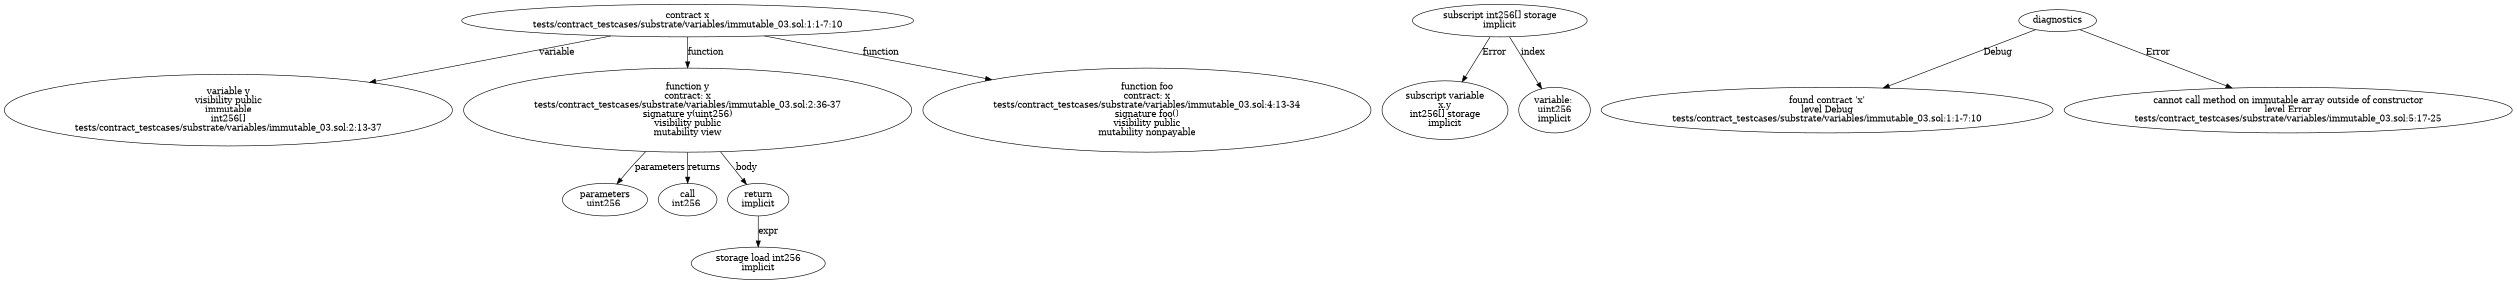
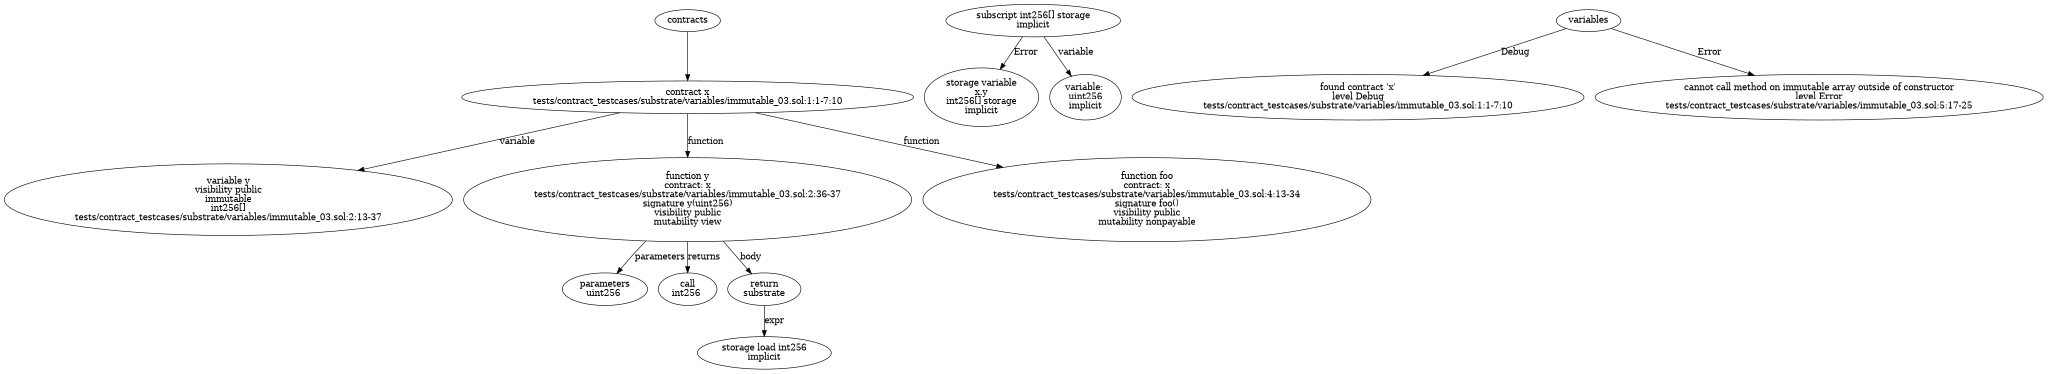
node "contracts": added
node "diagnostics": label "diagnostics" -> "variables"
edge "subscript int256[] storage implicit" -> "variable: uint256 implicit": label "index" -> "variable"
node "subscript variable x.y int256[] storage implicit": label "subscript variable x.y int256[] storage implicit" -> "storage variable x.y int256[] storage implicit"
node "return implicit": label "return implicit" -> "return substrate"
